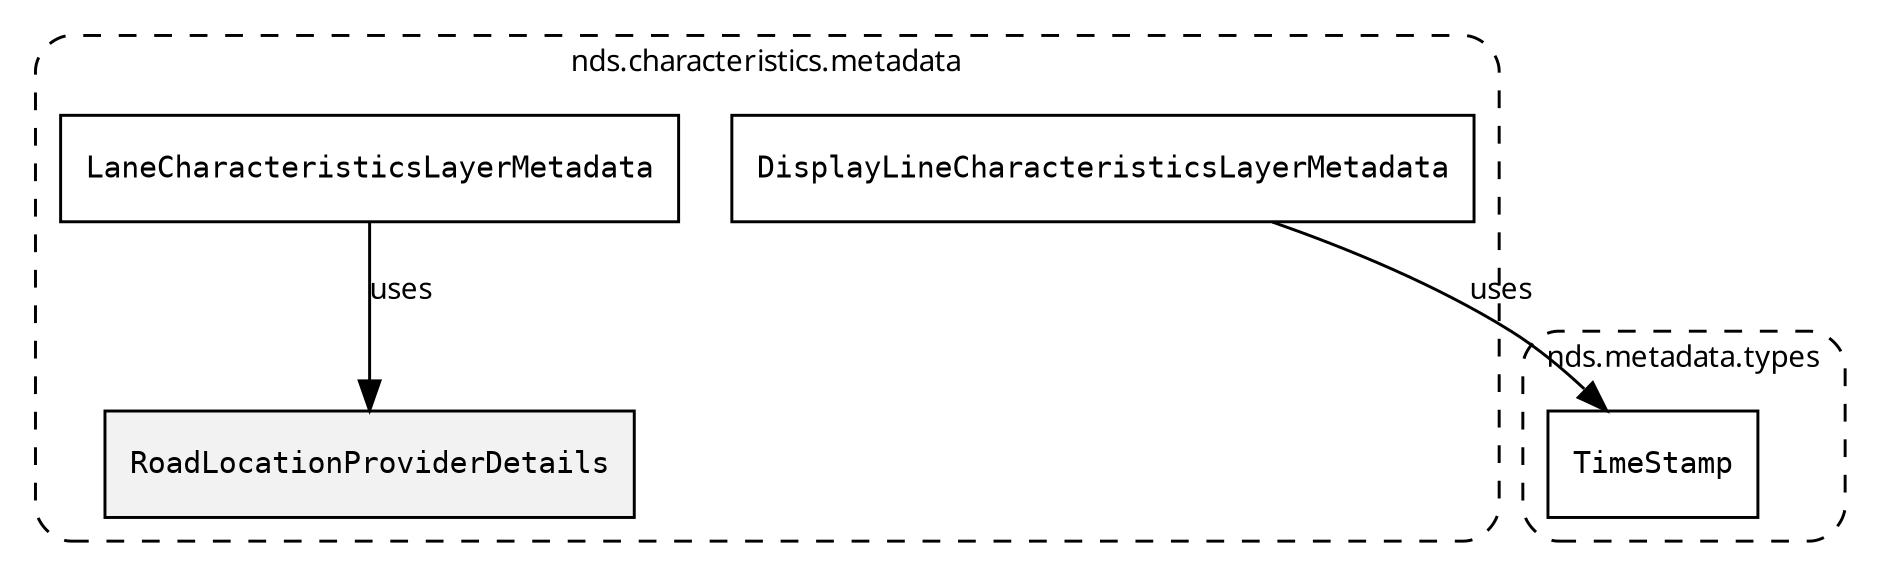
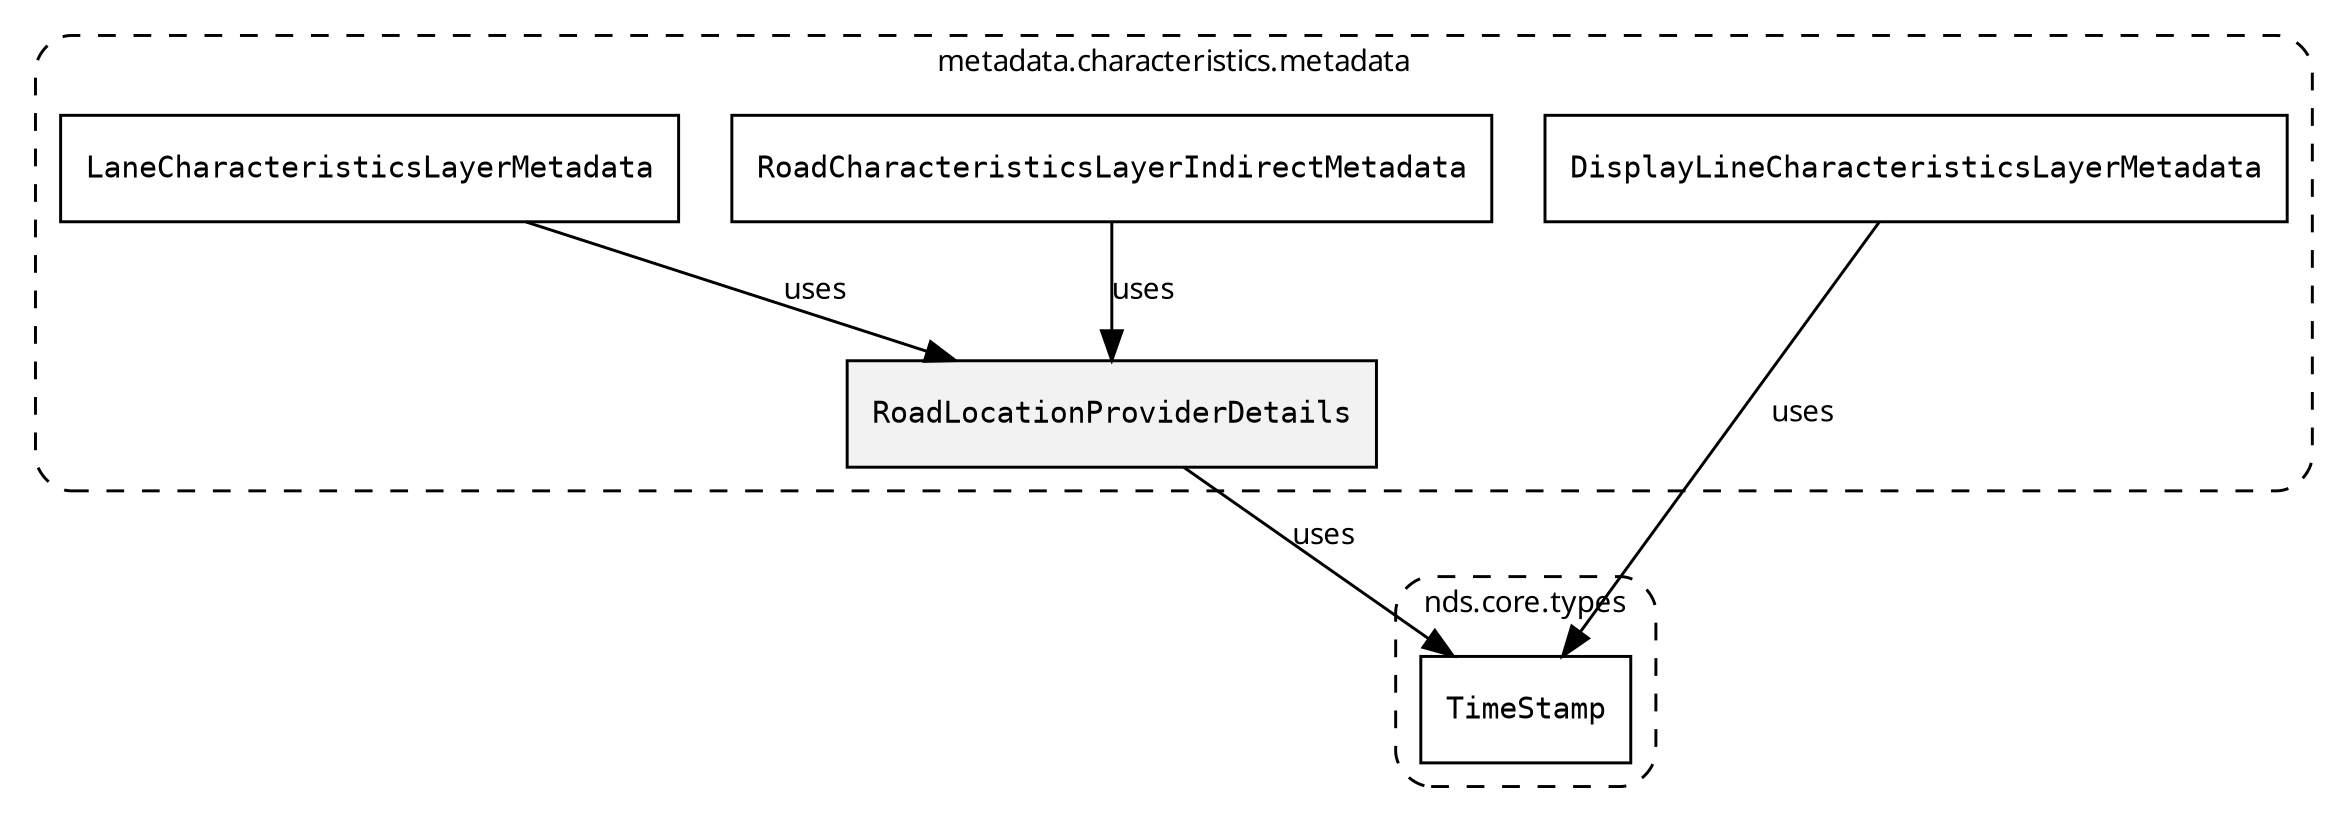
cluster "nds.characteristics.metadata": label "nds.characteristics.metadata" -> "metadata.characteristics.metadata"
node "RoadCharacteristicsLayerIndirectMetadata": added
cluster "nds.metadata.types": label "nds.metadata.types" -> "nds.core.types"
edge "RoadLocationProviderDetails" -> "TimeStamp": added, label "uses"
